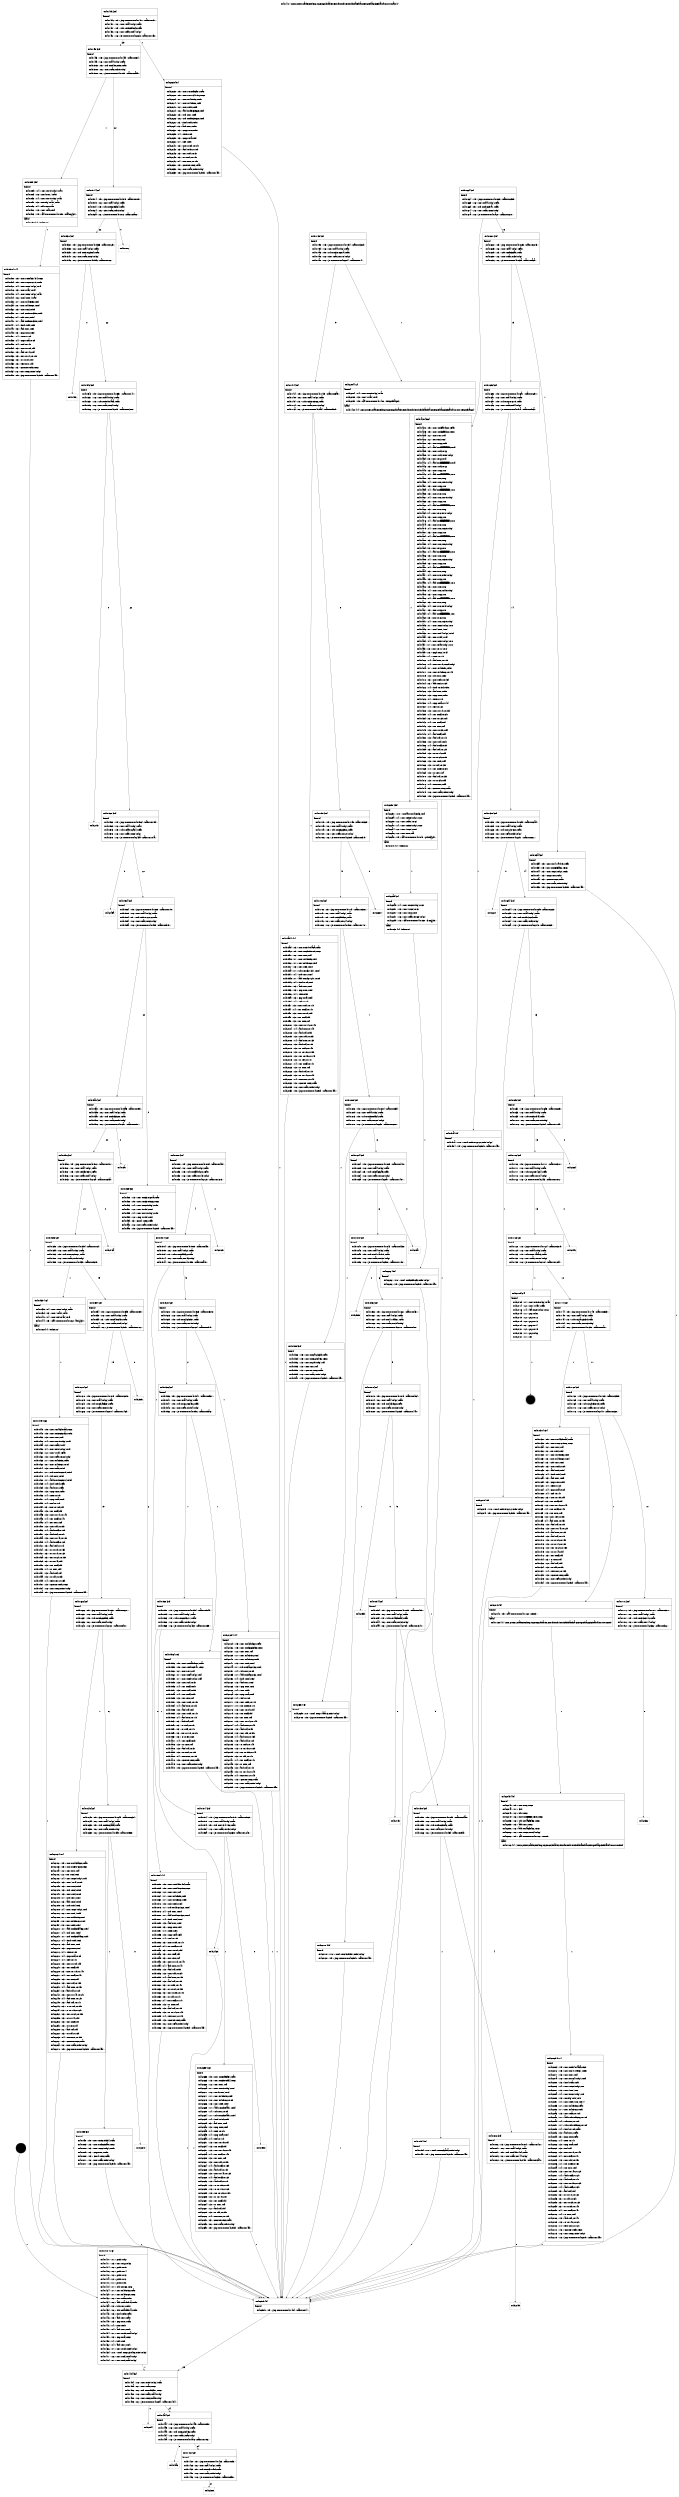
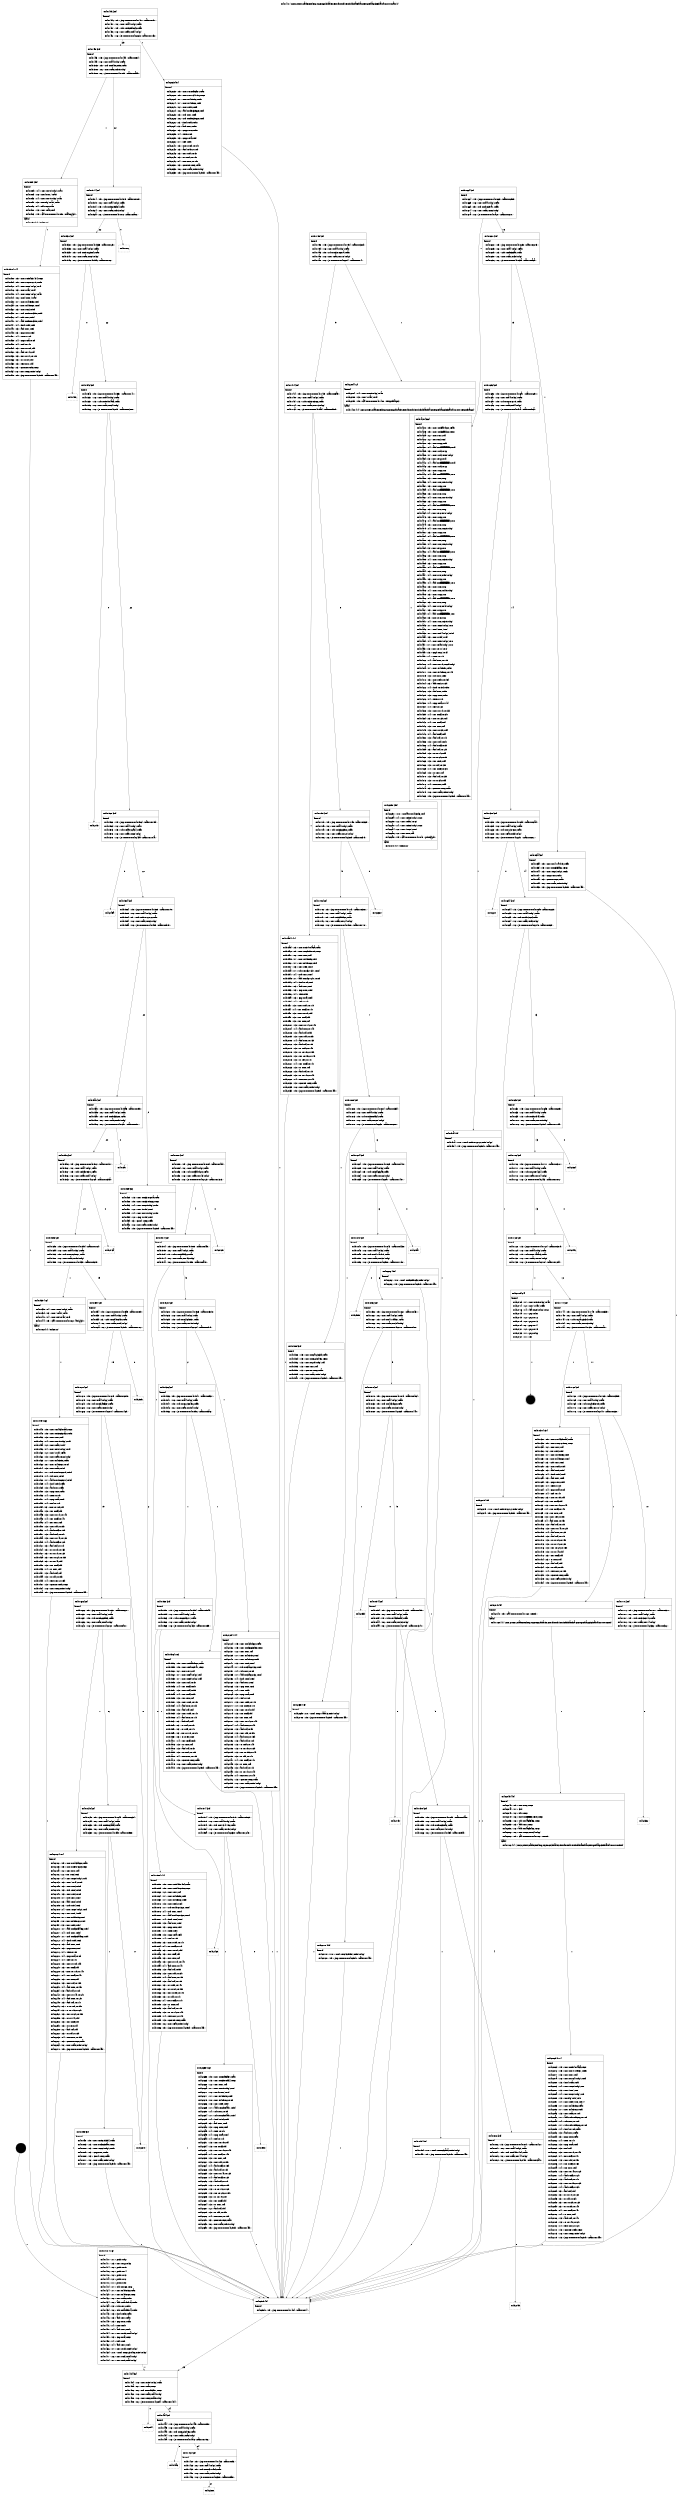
node "0x4022ad [21]": removed
edge "0x401610 [28]" -> "0x40287d": added, label "0"
edge "0x402469" -> "0x40290b [5]": now "0x4026fe [15]" -> "0x40290b [5]"
